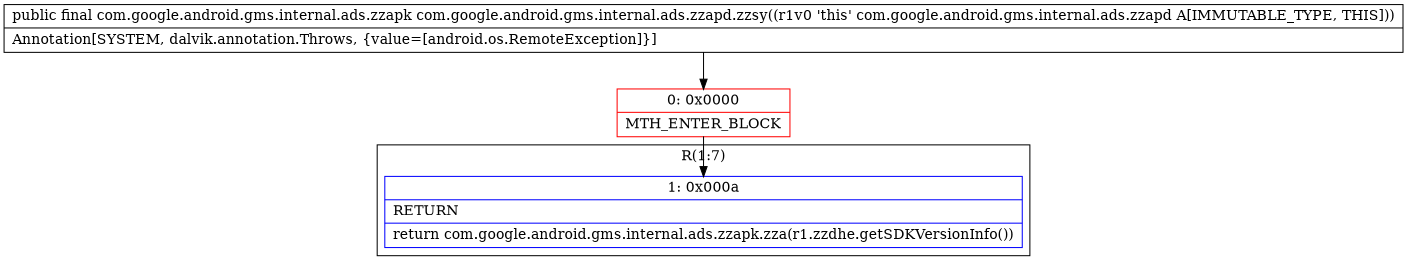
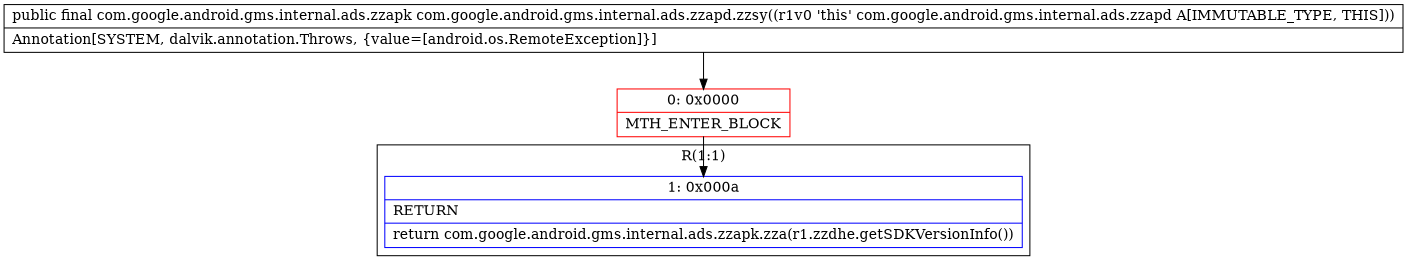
cluster "R(1:7)": label "R(1:7)" -> "R(1:1)"
